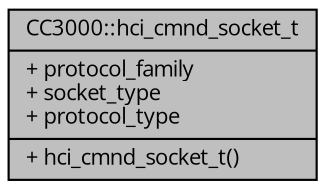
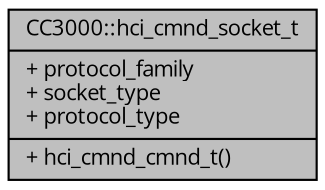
node "CC3000::hci_cmnd_socket_t": text "+ hci_cmnd_socket_t()" -> "+ hci_cmnd_cmnd_t()"
